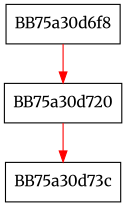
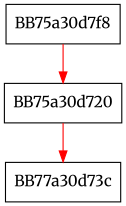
node "BB75a30d6f8": label "BB75a30d6f8" -> "BB75a30d7f8"
node "BB75a30d73c": label "BB75a30d73c" -> "BB77a30d73c"
